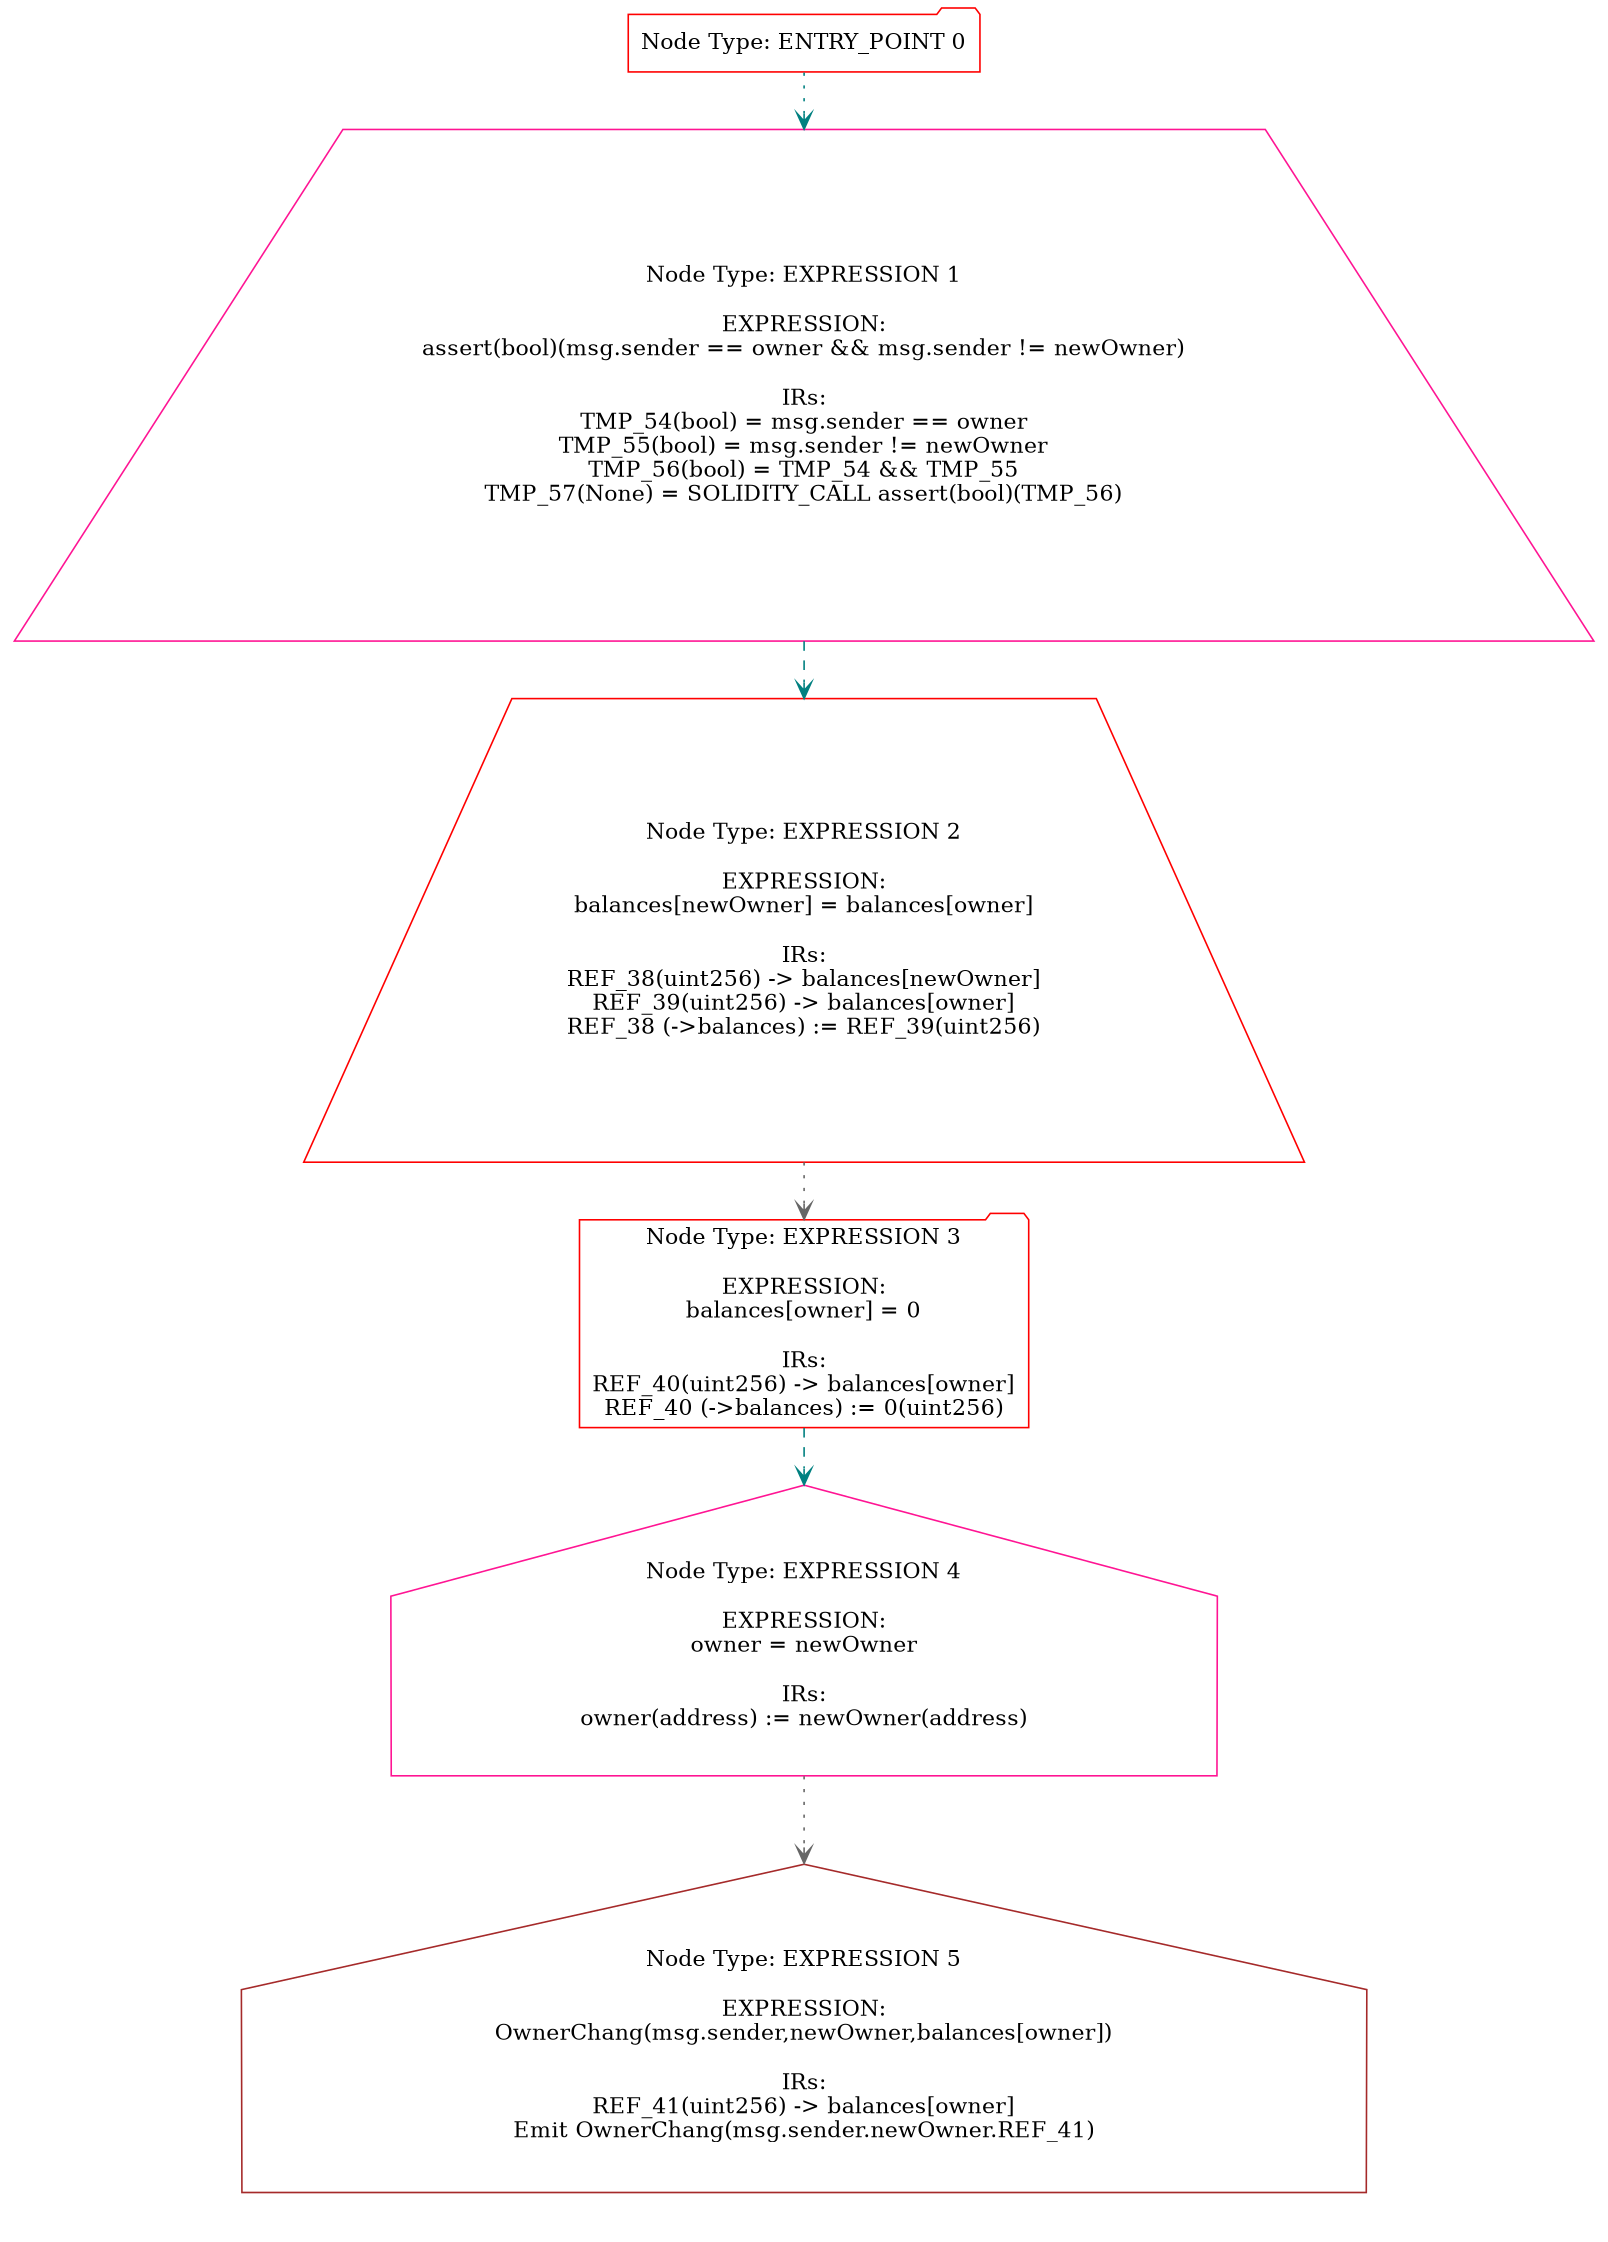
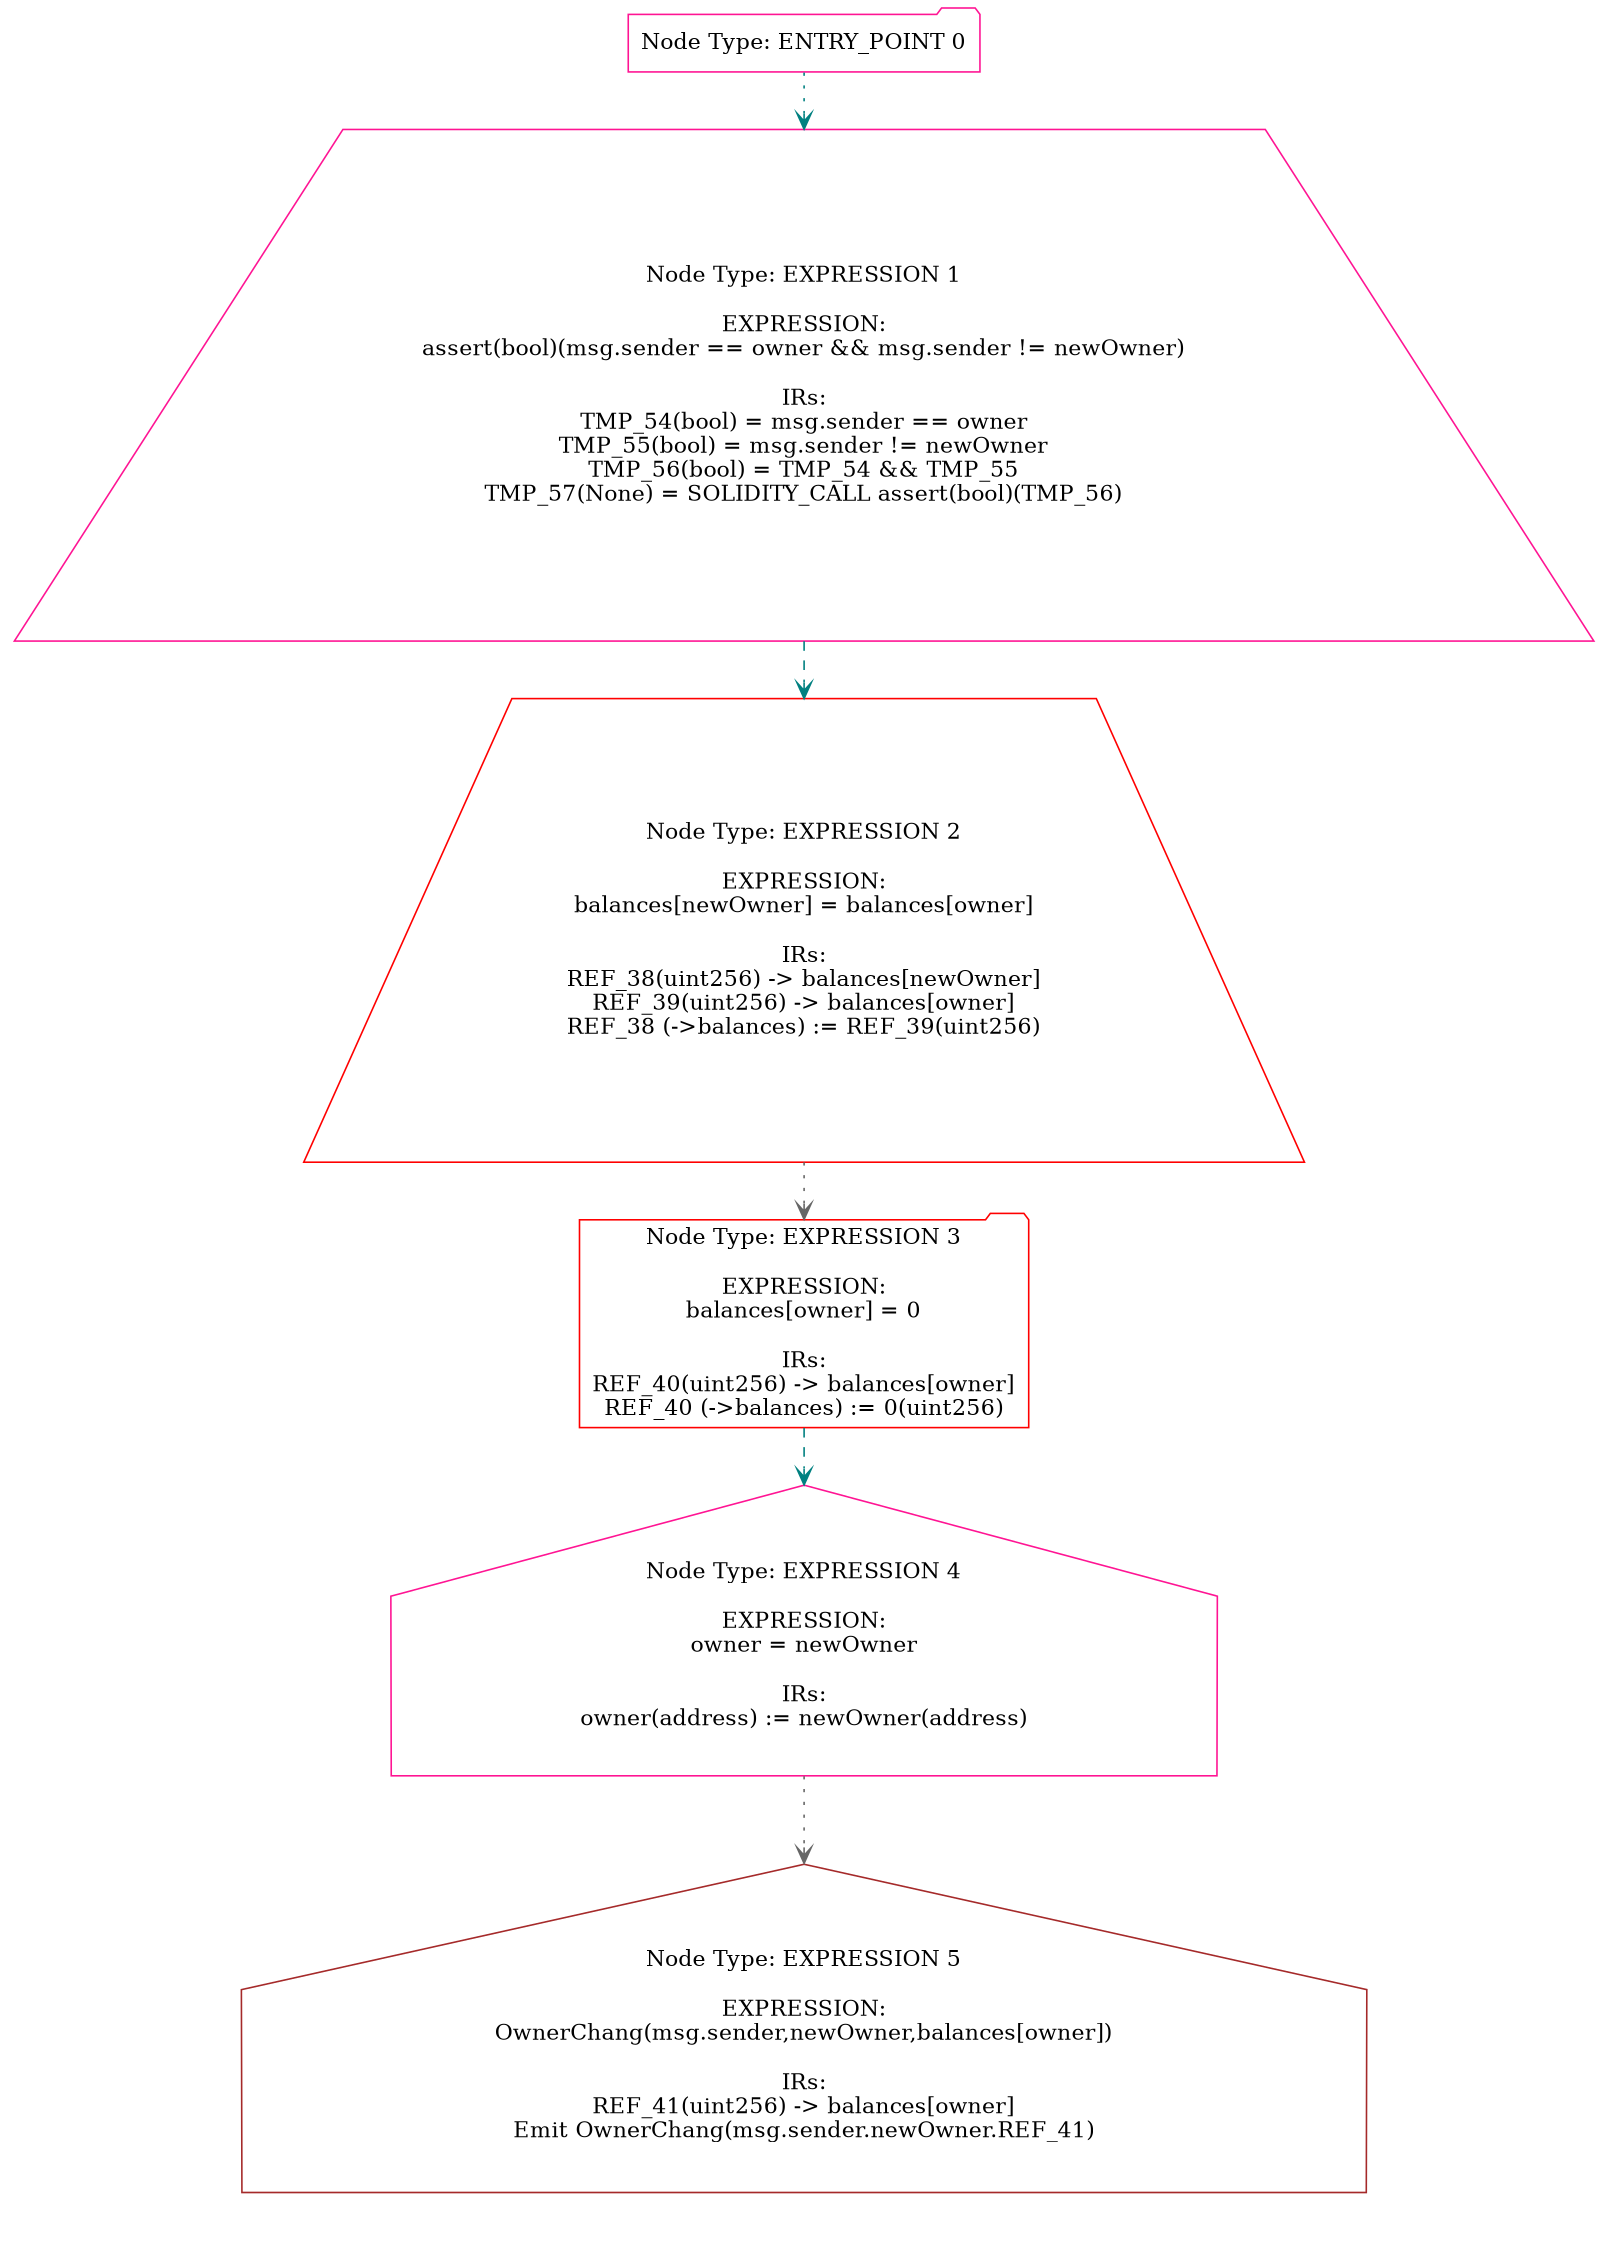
node "Node Type: ENTRY_POINT 0": color red -> deeppink
